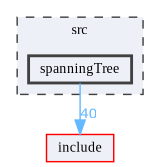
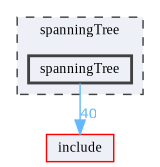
cluster "src": label "src" -> "spanningTree"
